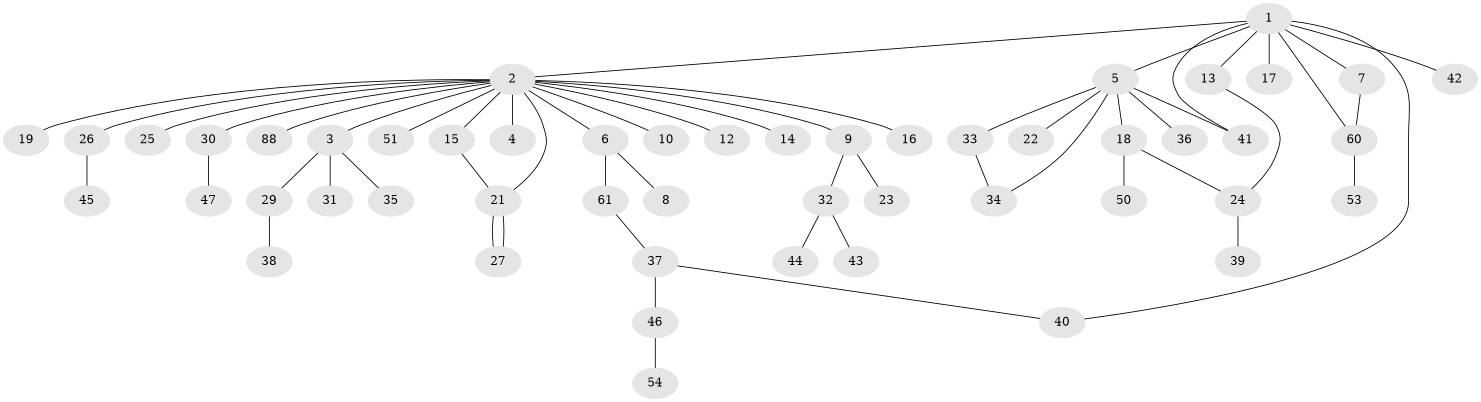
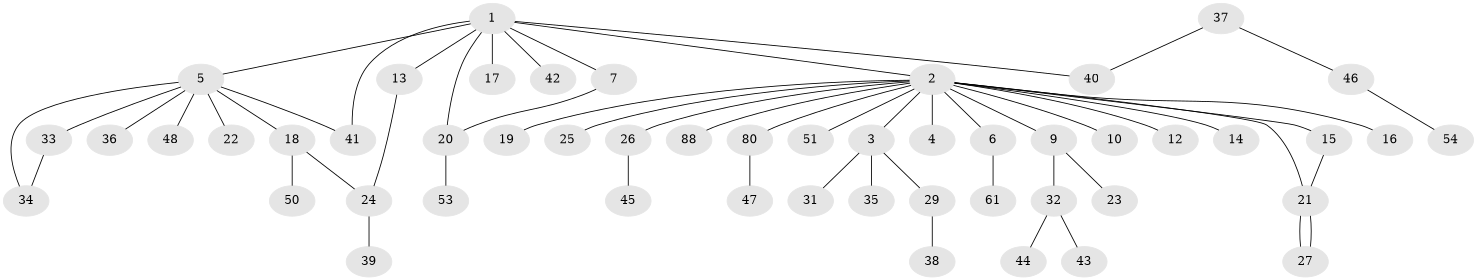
node "48": added
node "30": label "30" -> "80"
node "60": label "60" -> "20"
node "8": removed
edge "61" -- "37": removed
